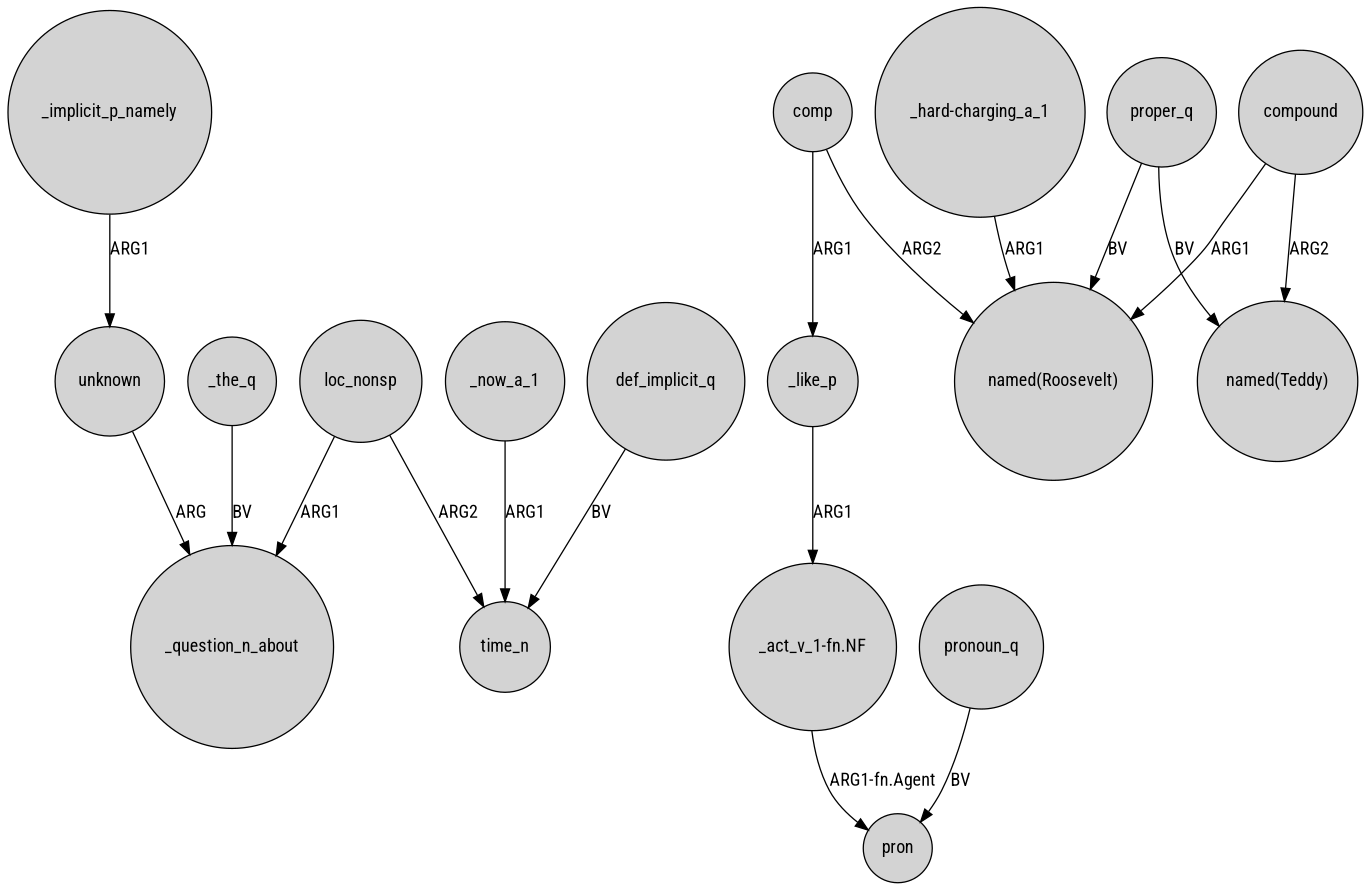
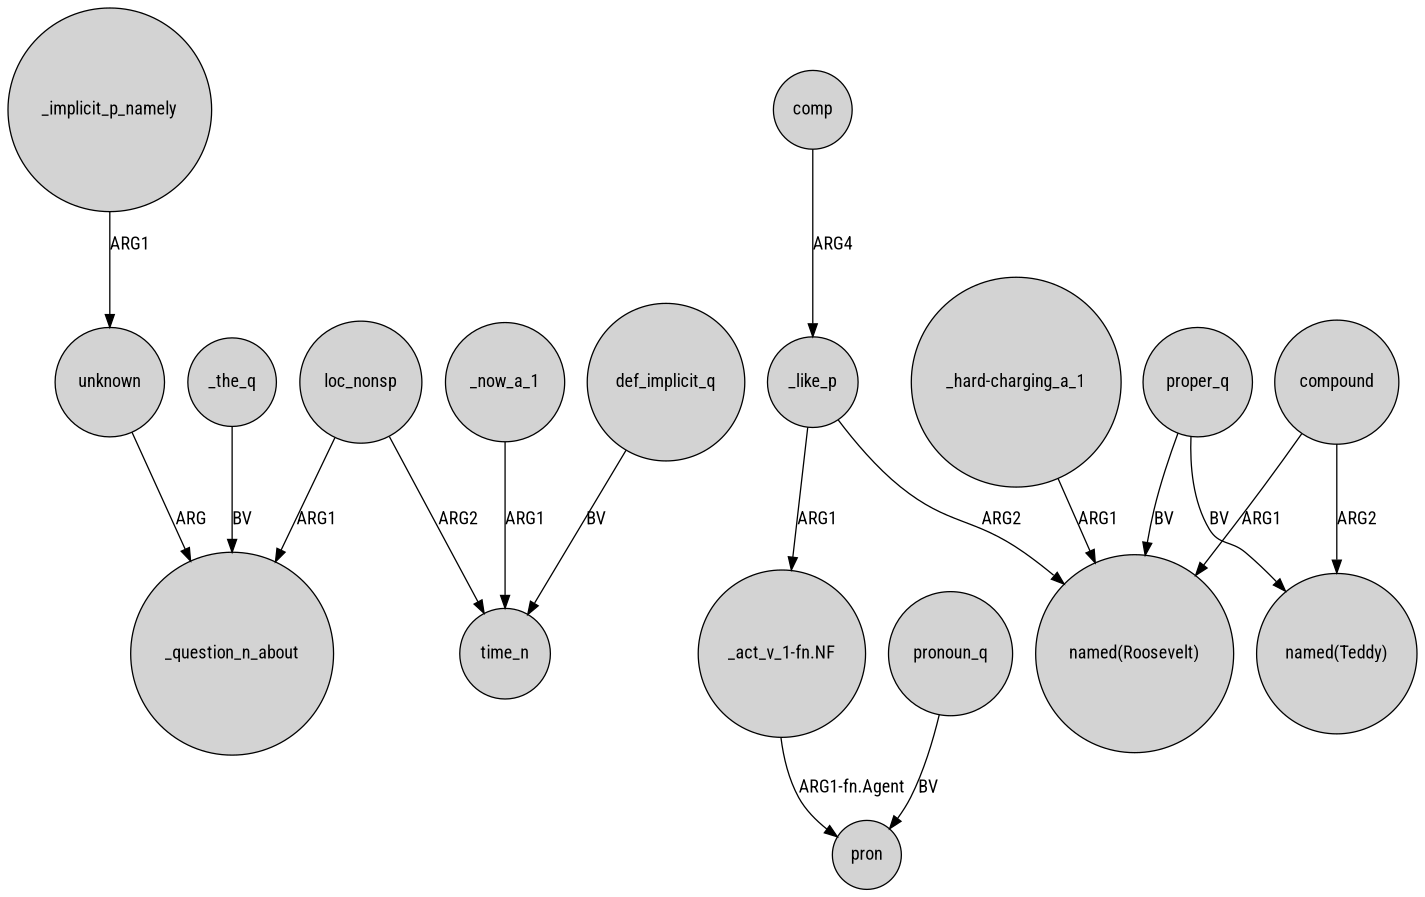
edge "comp" -> "named(Roosevelt)": now "_like_p" -> "named(Roosevelt)"
edge "comp" -> "_like_p": label "ARG1" -> "ARG4"
